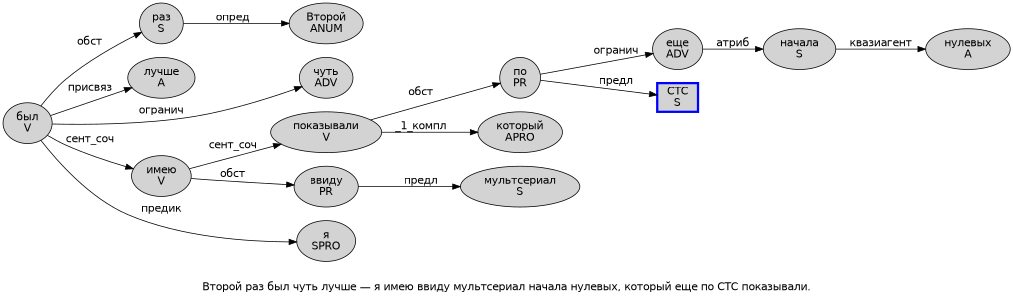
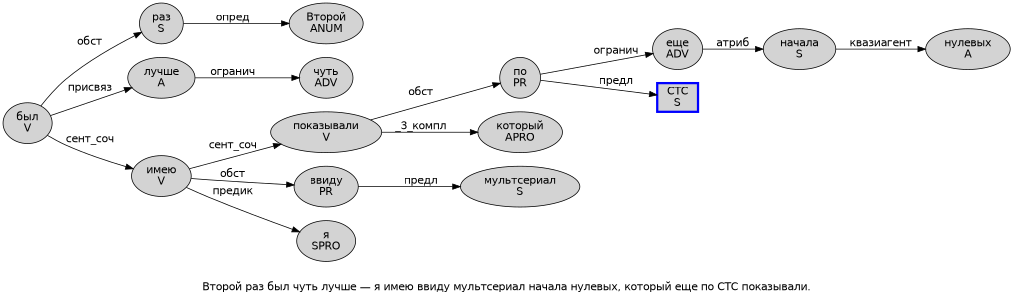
edge "был V" -> "чуть ADV": now "лучше A" -> "чуть ADV"
edge "показывали V" -> "который APRO": label "_1_компл" -> "_3_компл"
edge "был V" -> "я SPRO": now "имею V" -> "я SPRO"
